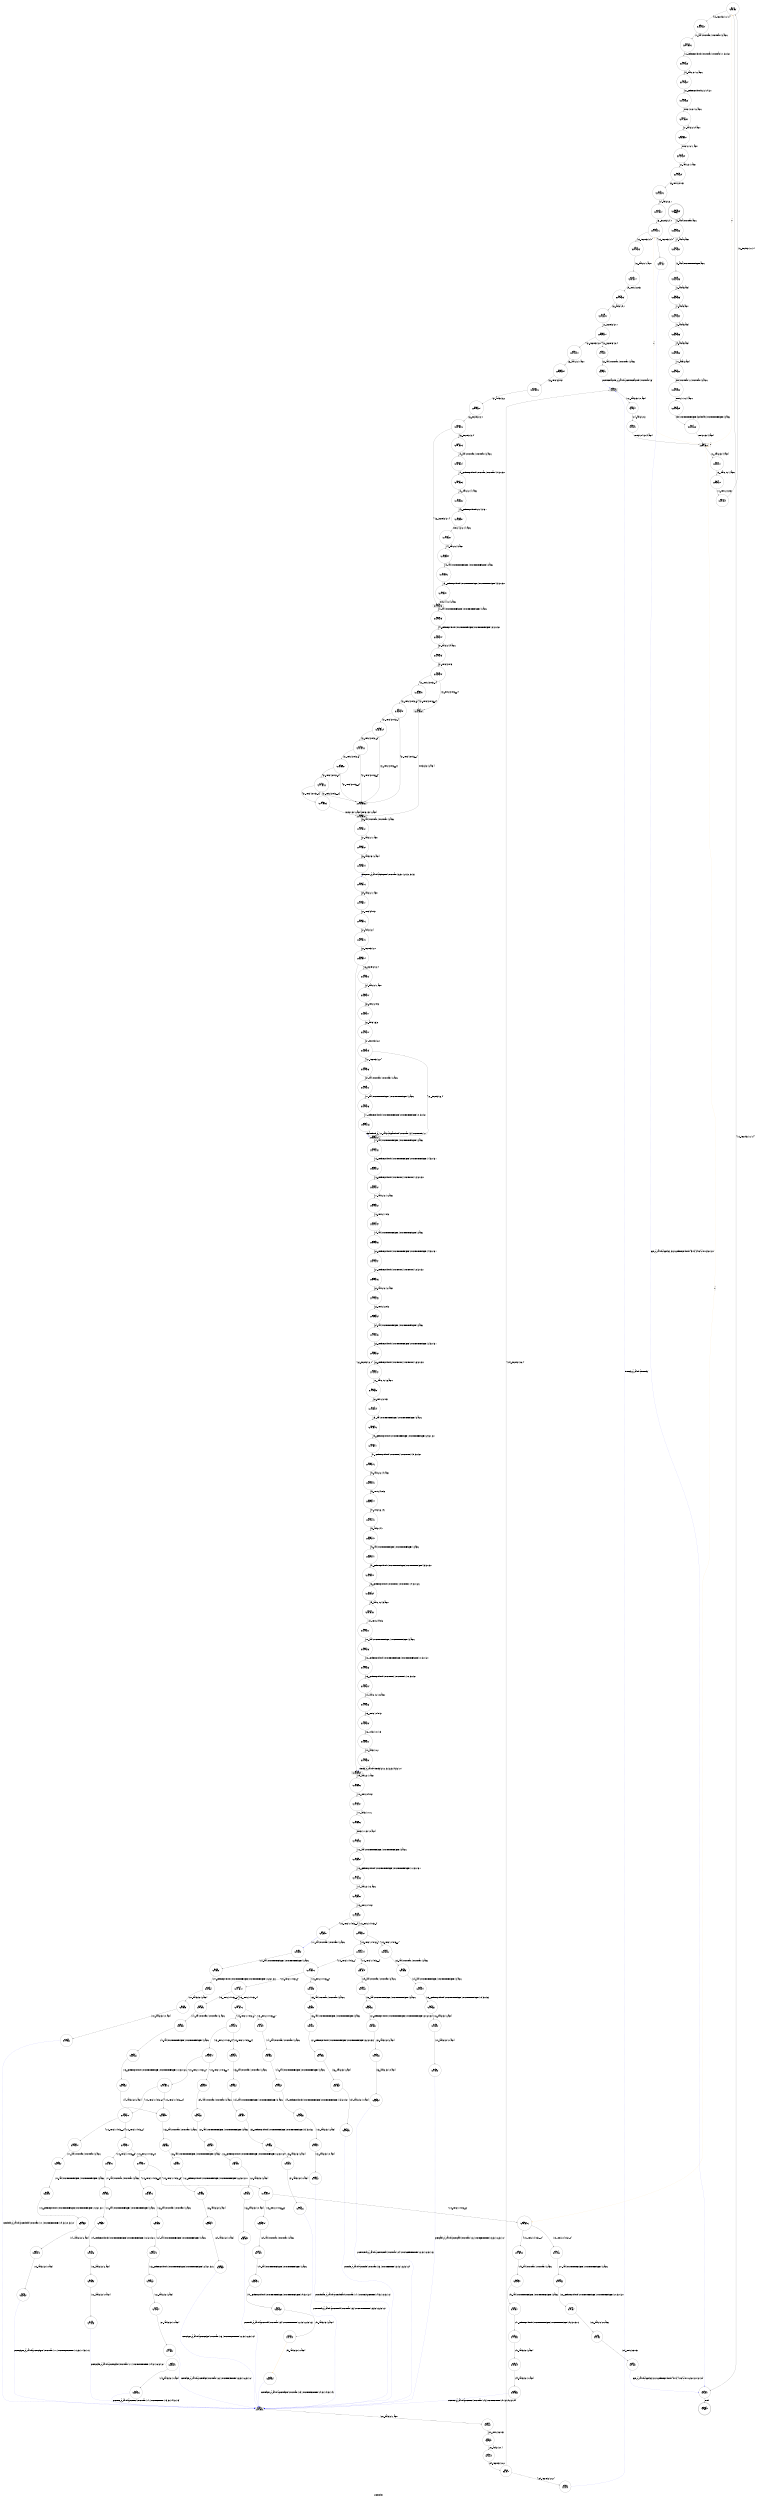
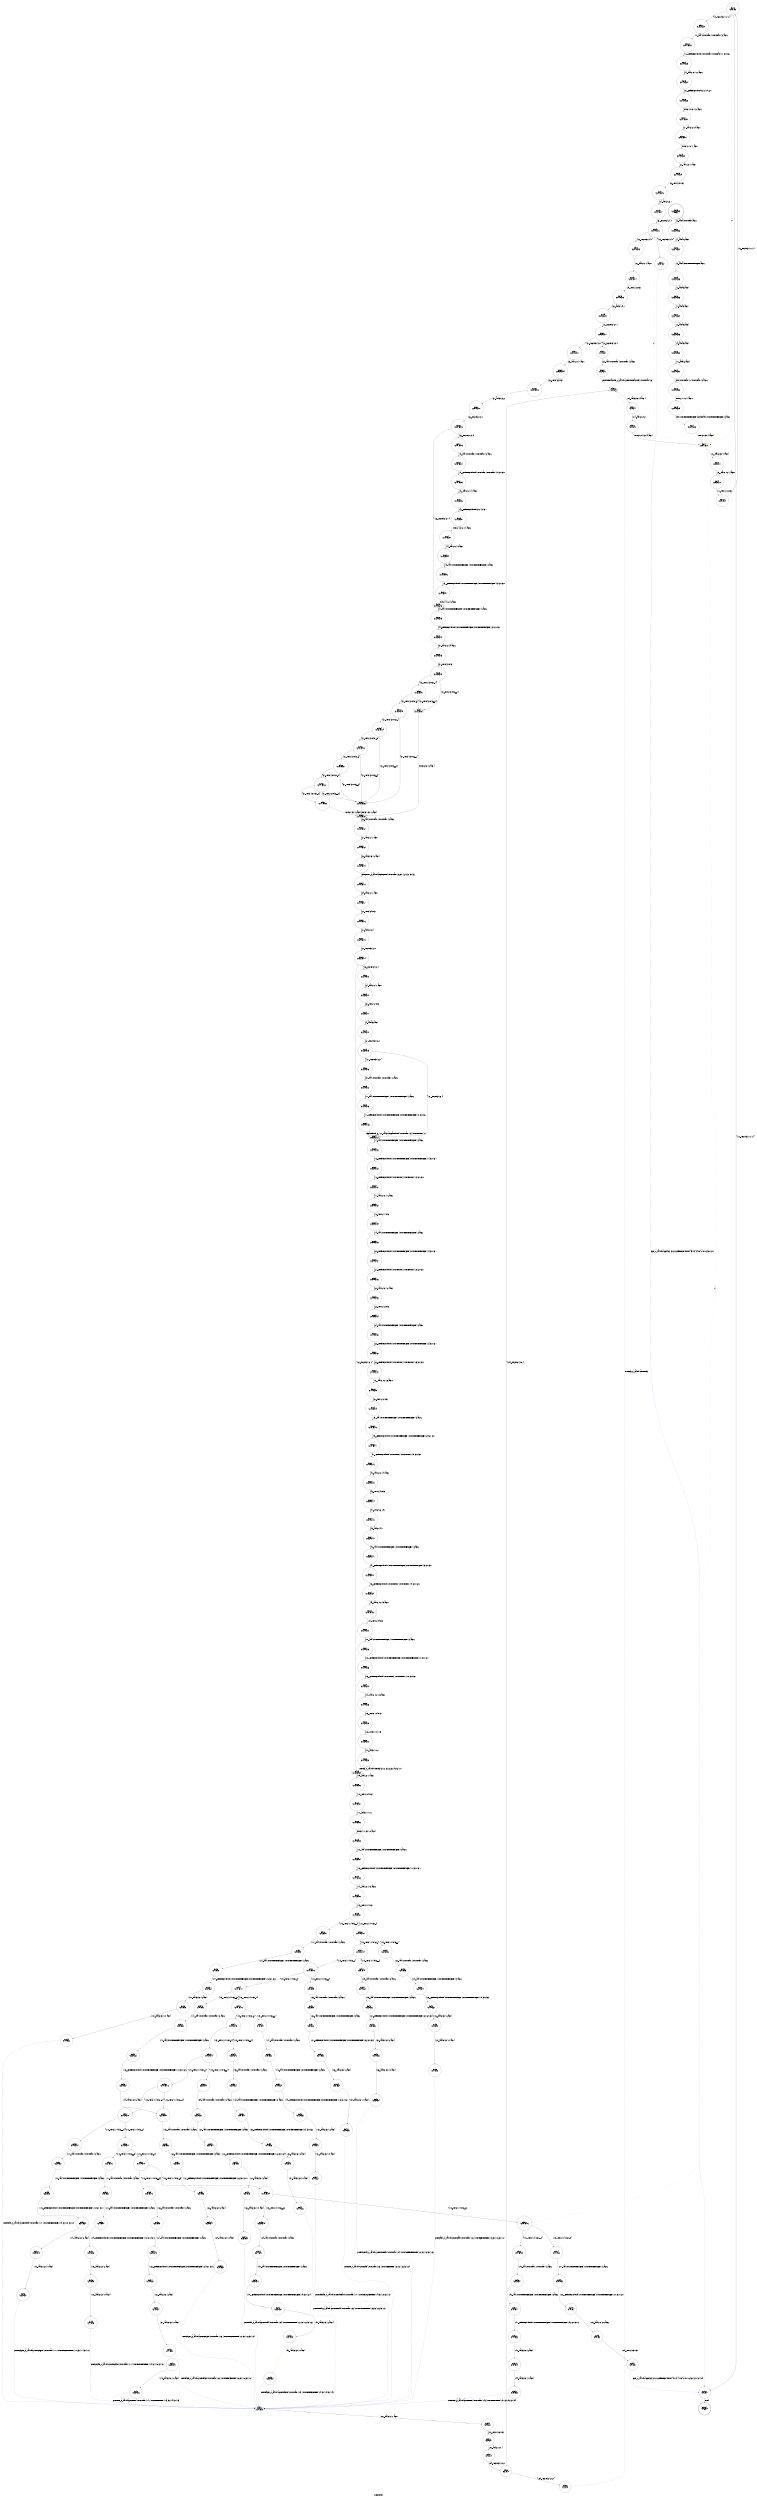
edge "N39006 (rp:2, ep:15)" -> "N39007 (rp:1, ep:14)": label "%187 = load i32, i32* %10, align 4" -> "%213 = load i32, i32* %9, align 4"
edge "N38841 (rp:165, ep:171)" -> "N38842 (rp:164, ep:170)": label "%66 = and i32 %65, 32" -> "%9 = alloca i32, align 4"
